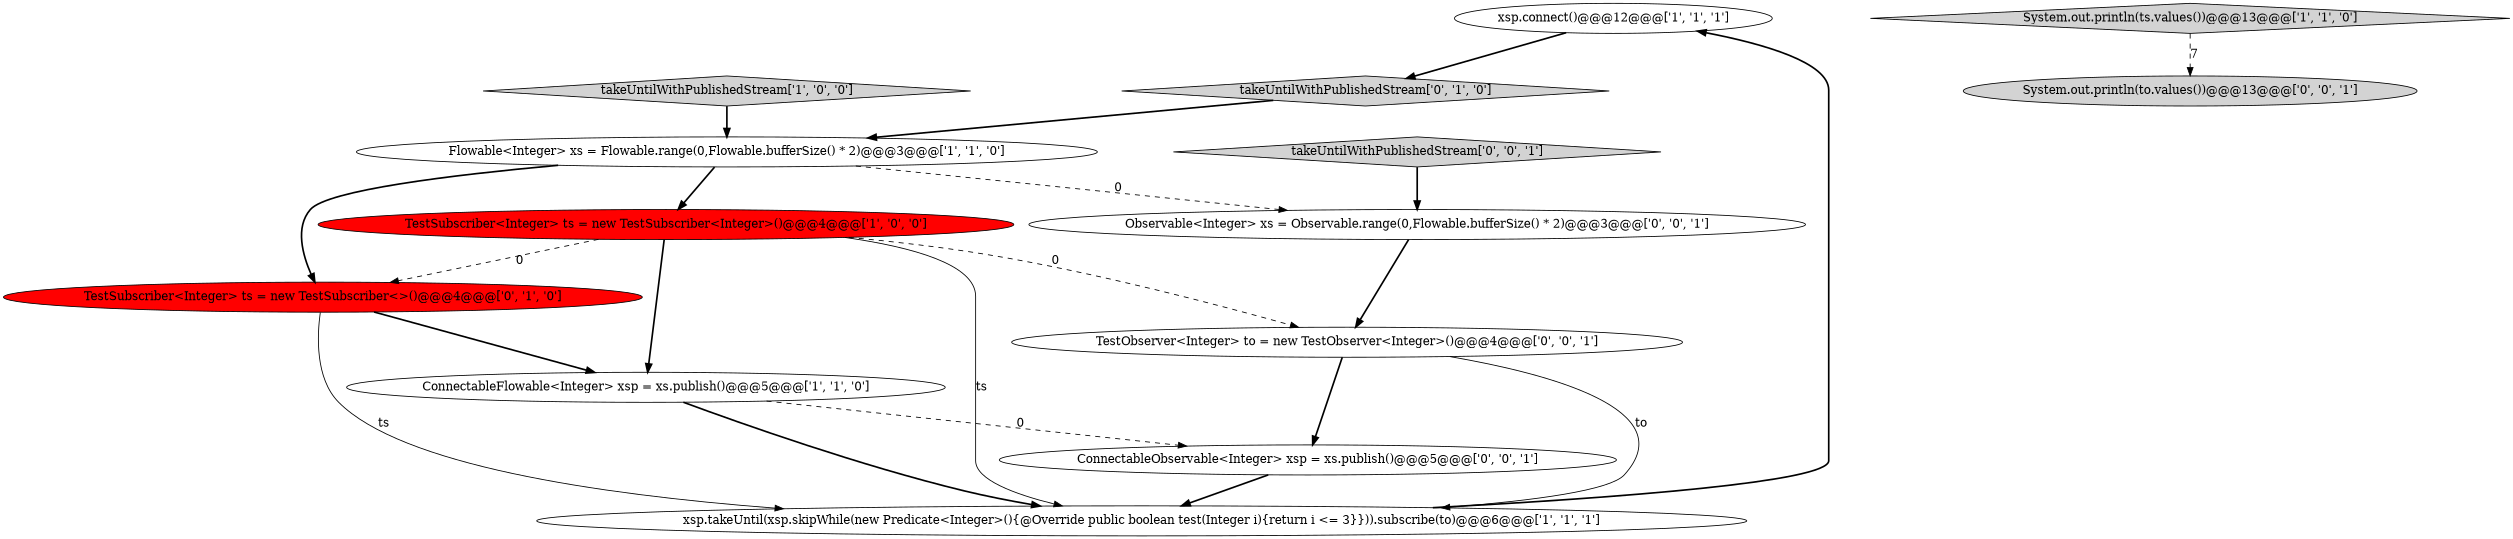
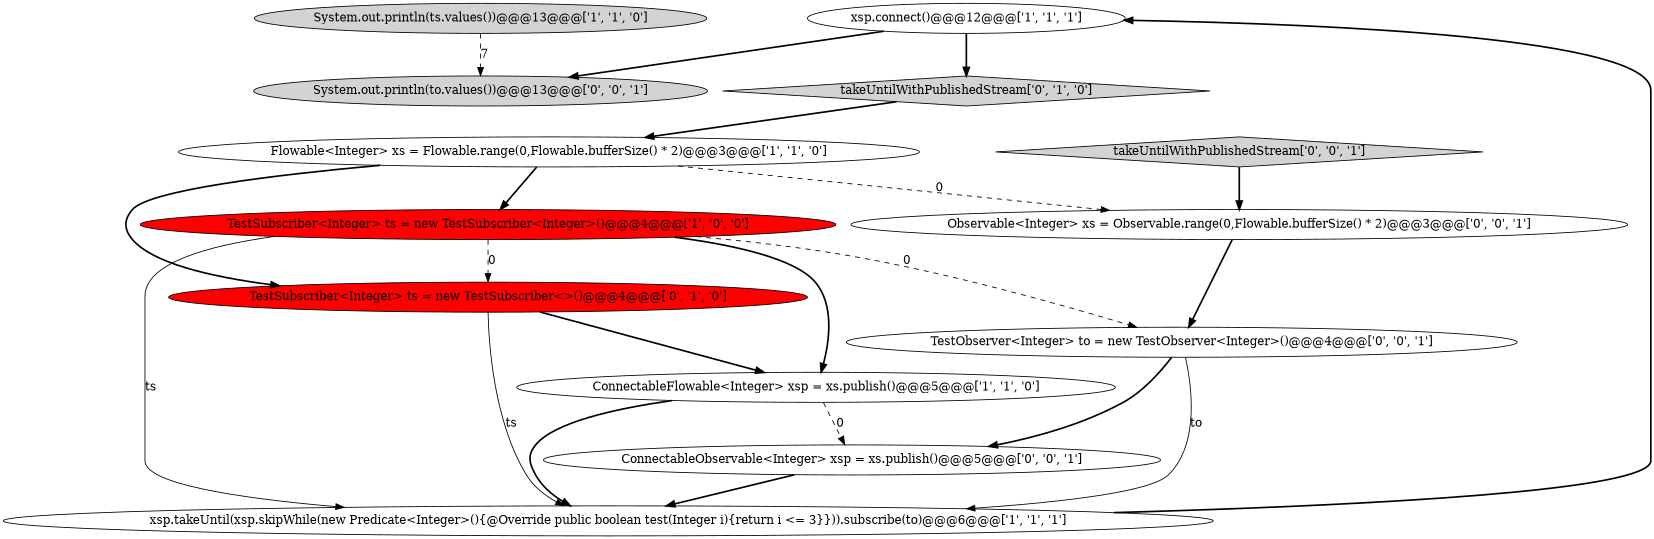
node "System.out.println(ts.values())@@@13@@@['1', '1', '0']": shape diamond -> ellipse
edge "xsp.connect()@@@12@@@['1', '1', '1']" -> "System.out.println(to.values())@@@13@@@['0', '0', '1']": added
node "takeUntilWithPublishedStream['1', '0', '0']": removed
